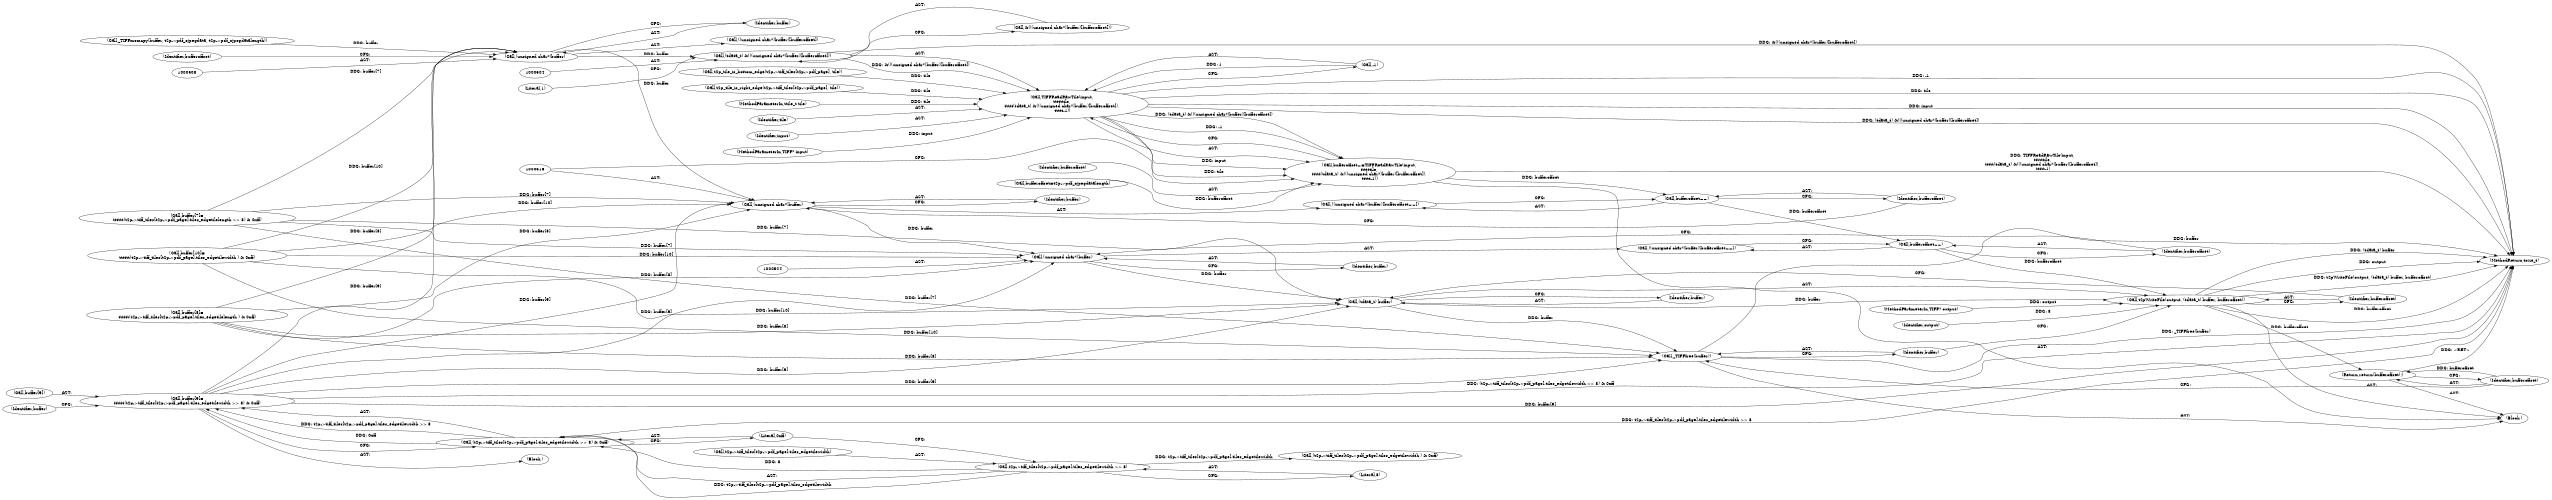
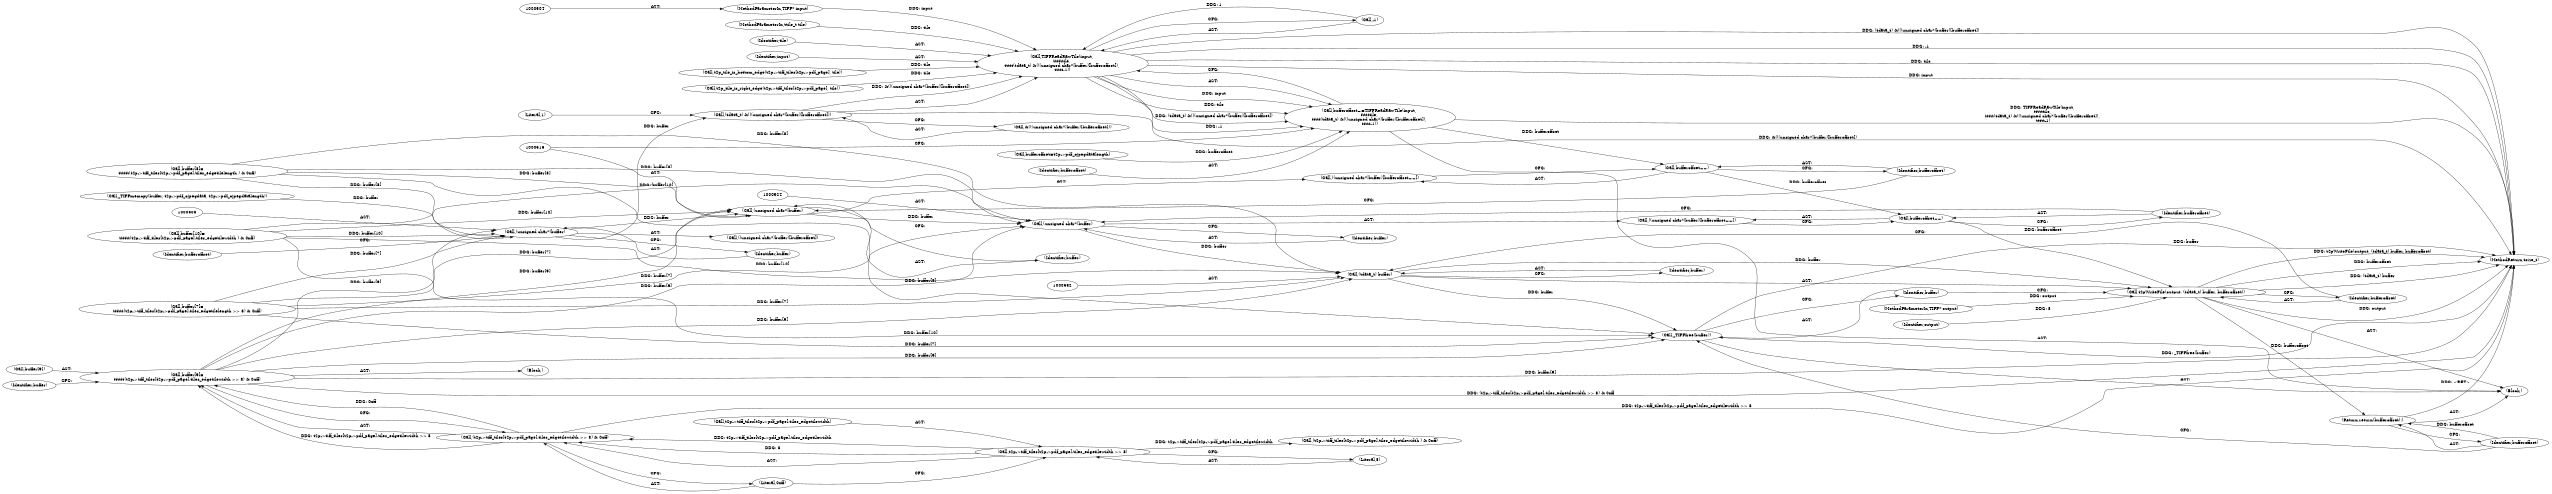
edge "1000504" -> "(Call,(tdata_t) &(((unsigned char*)buffer)[bufferoffset]))": now "1000504" -> "(MethodParameterIn,TIFF* input)"
node "1000532": added
